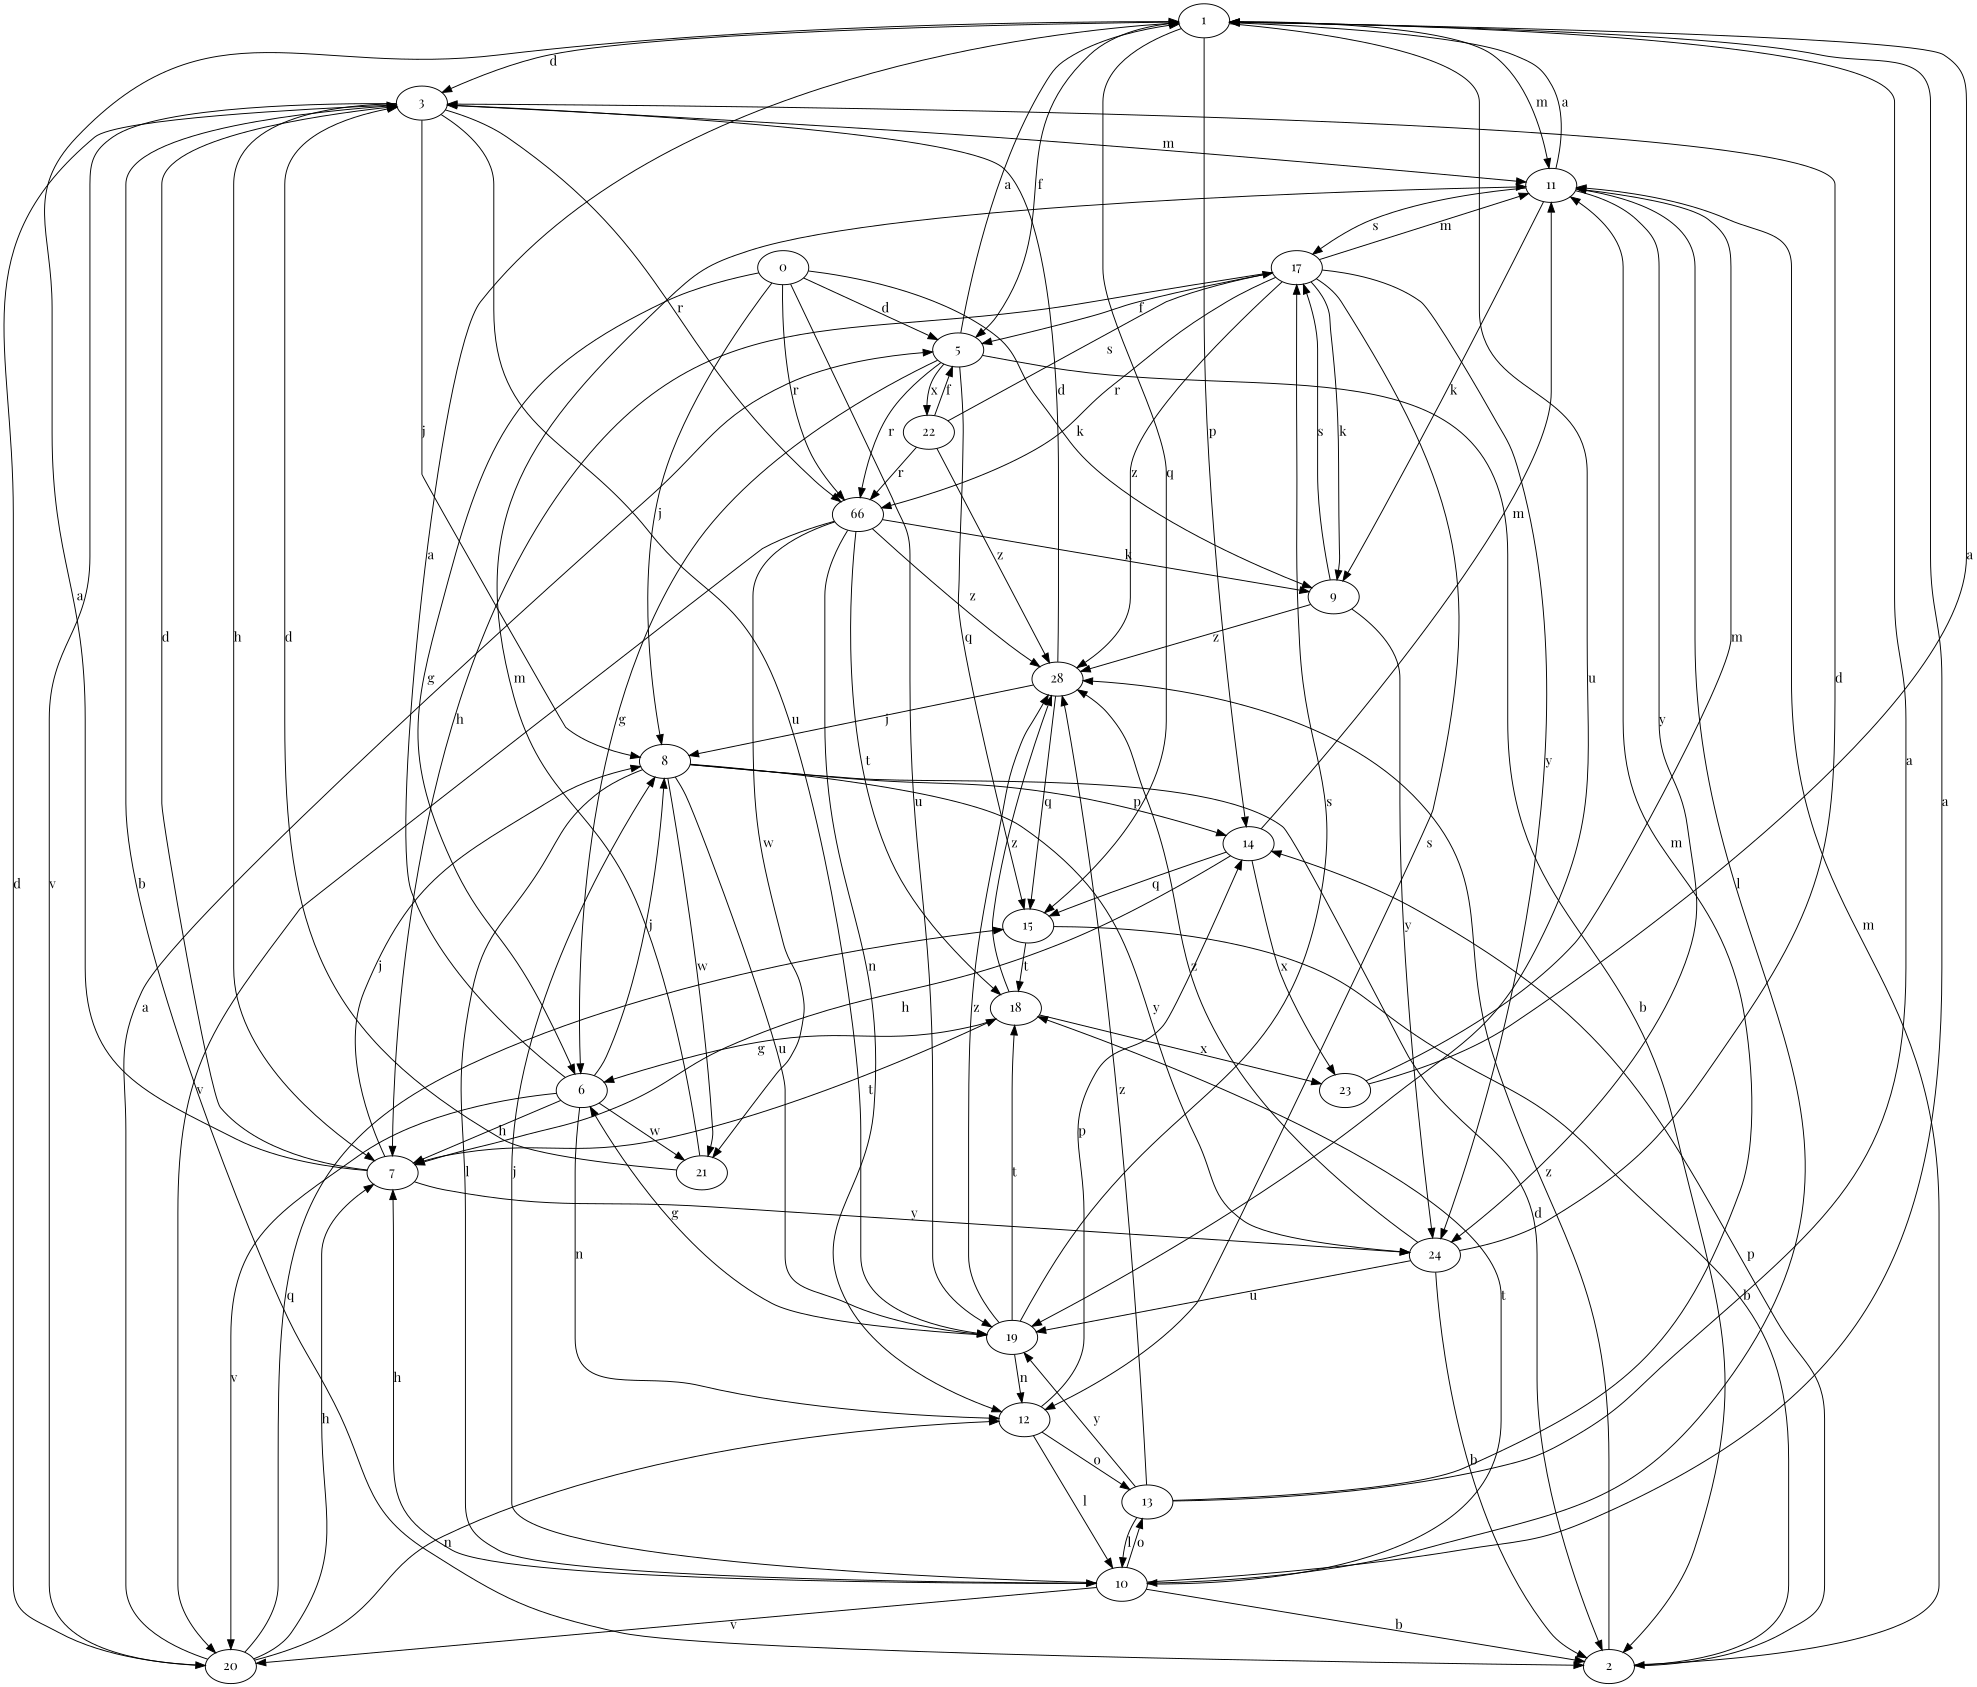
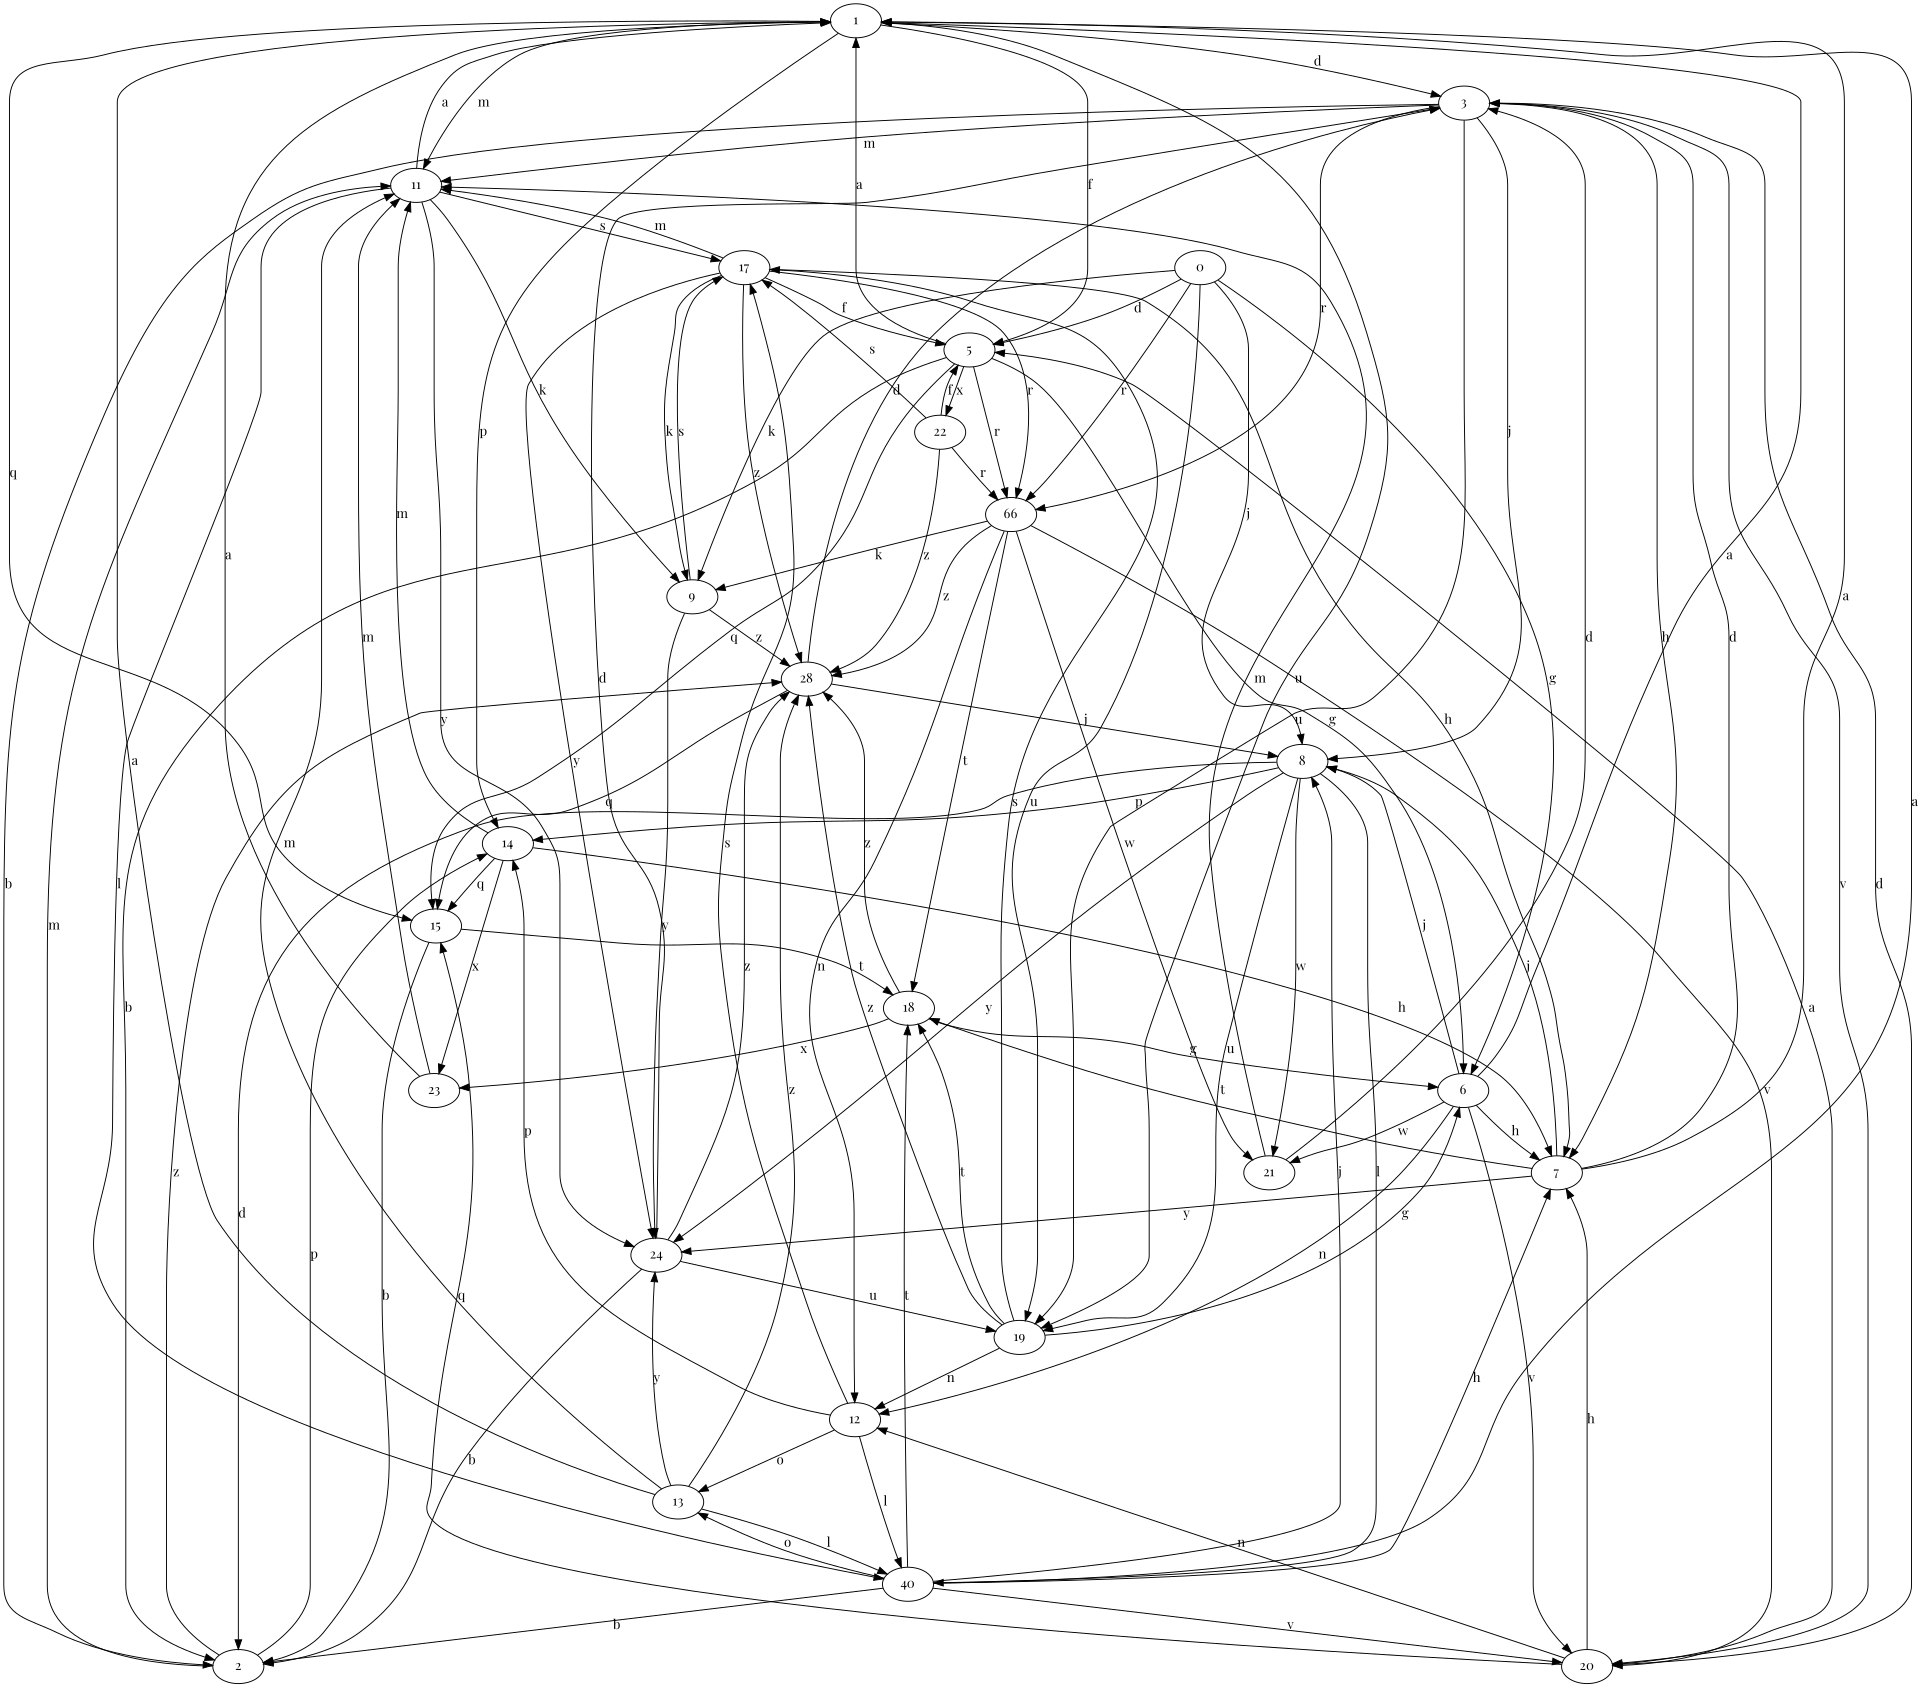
edge "17" -> "12": reversed
edge "13" -> "19": now "13" -> "24"
node "10": label "10" -> "40"
